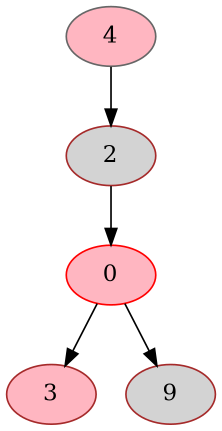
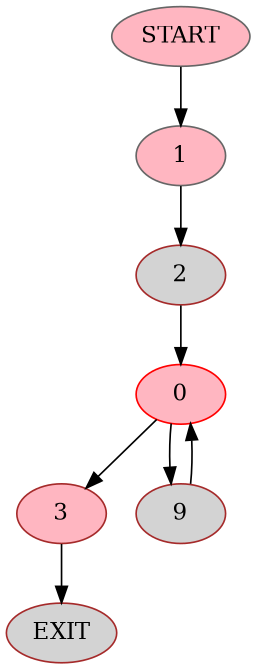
node "4": label "4" -> "1"
node "START": added
edge "9" -> "0": added
node "EXIT": added
